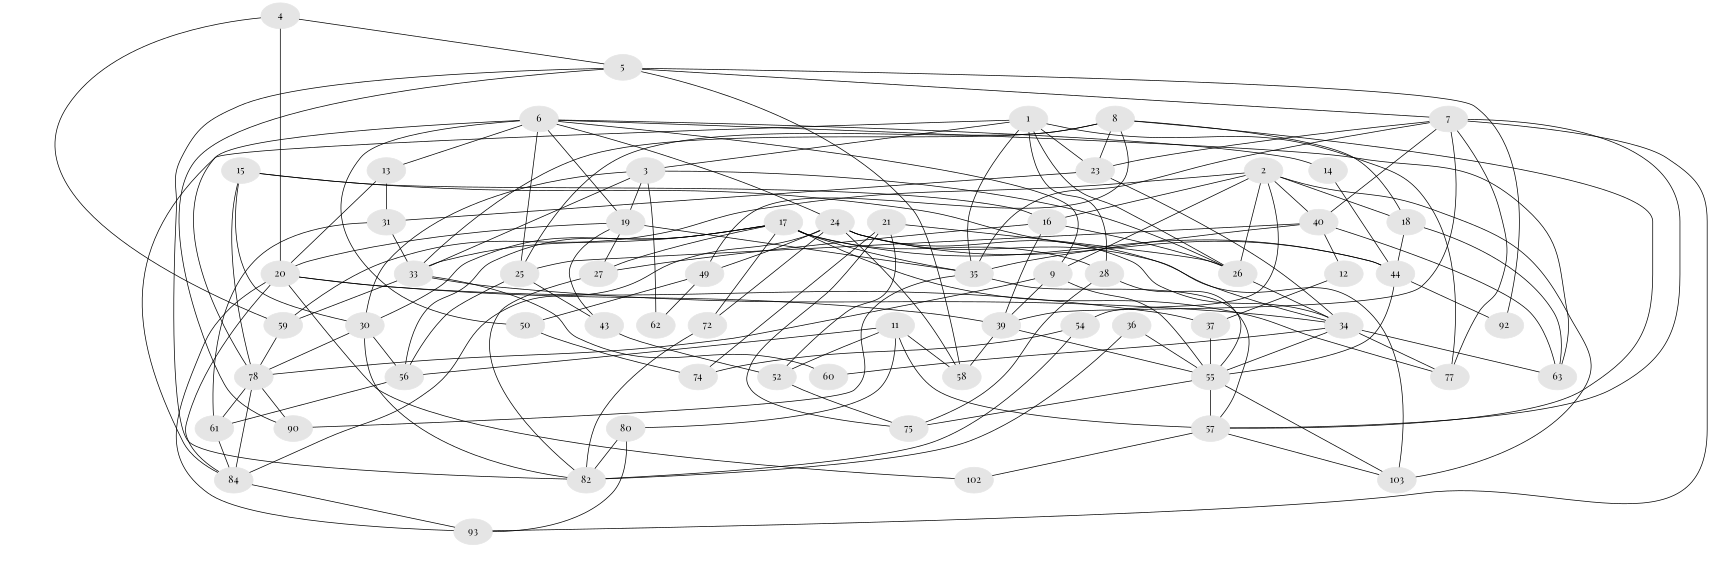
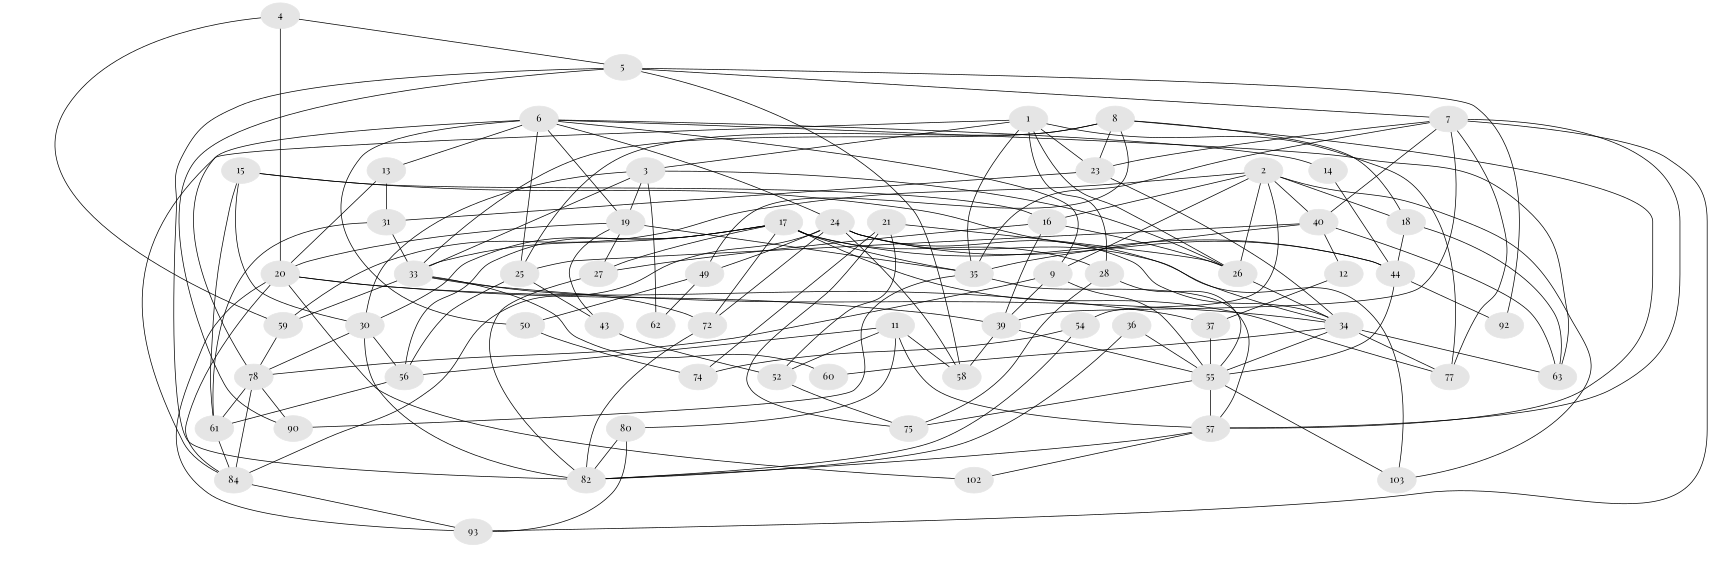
edge "15" -- "78": now "15" -- "61"
edge "33" -- "72": added
edge "57" -- "103": now "57" -- "82"
